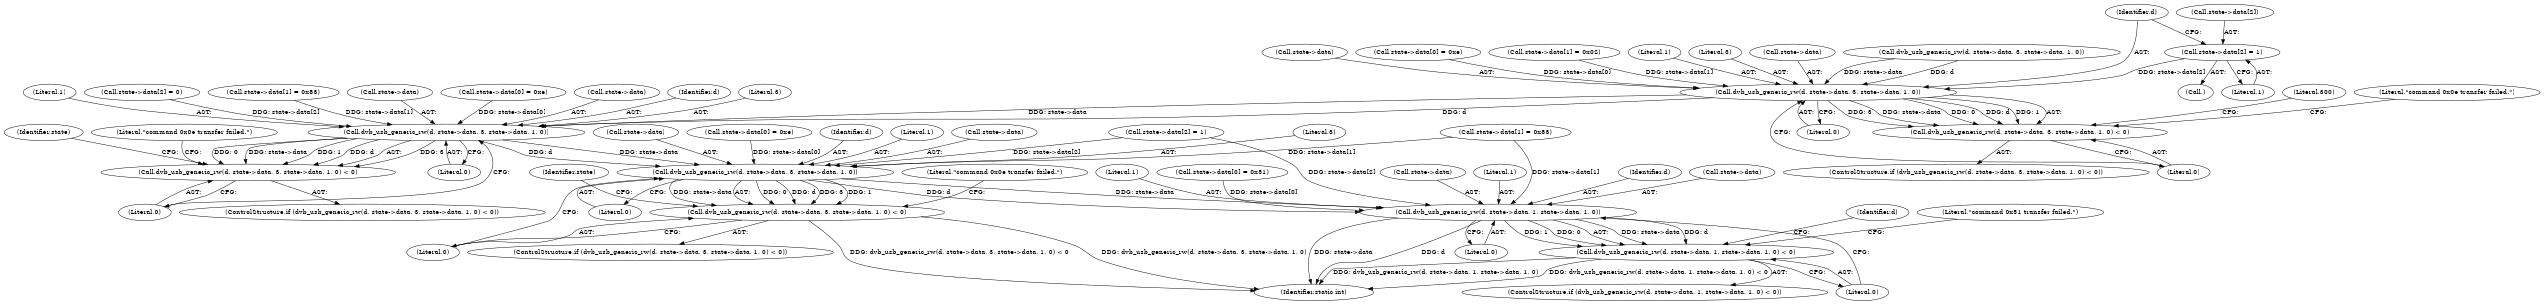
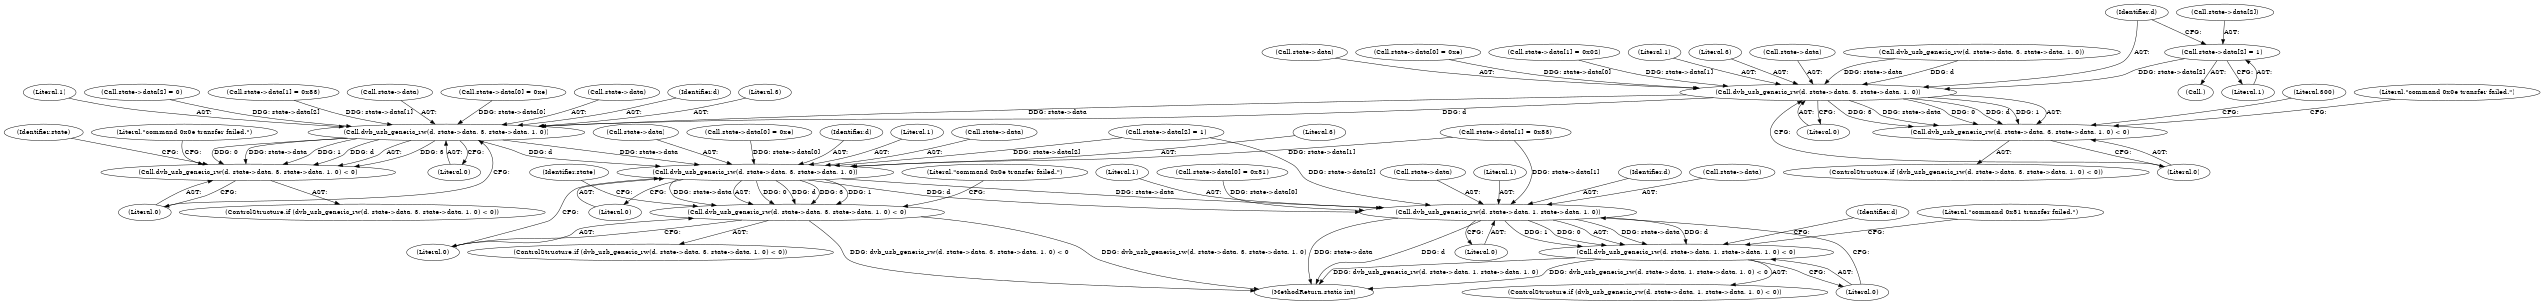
node "(Identifier,static int)": label "(Identifier,static int)" -> "(MethodReturn,static int)"
